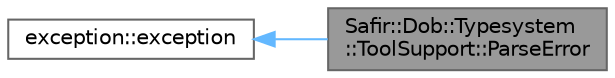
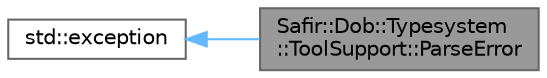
node "exception::exception": label "exception::exception" -> "std::exception"
